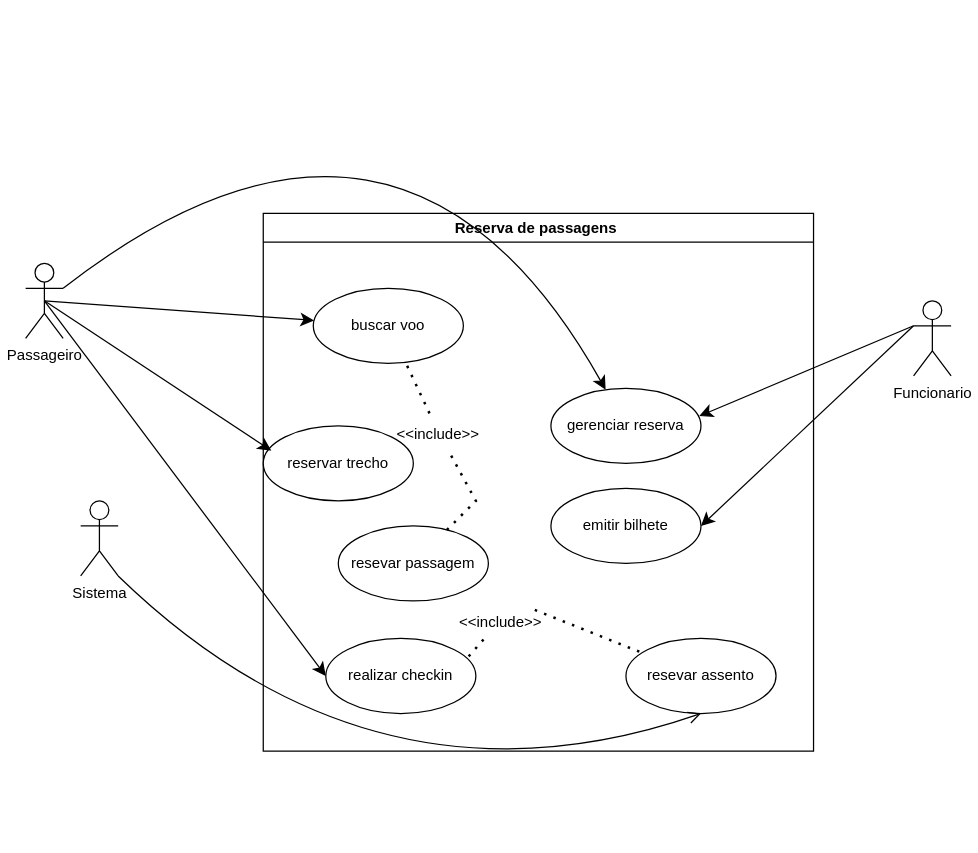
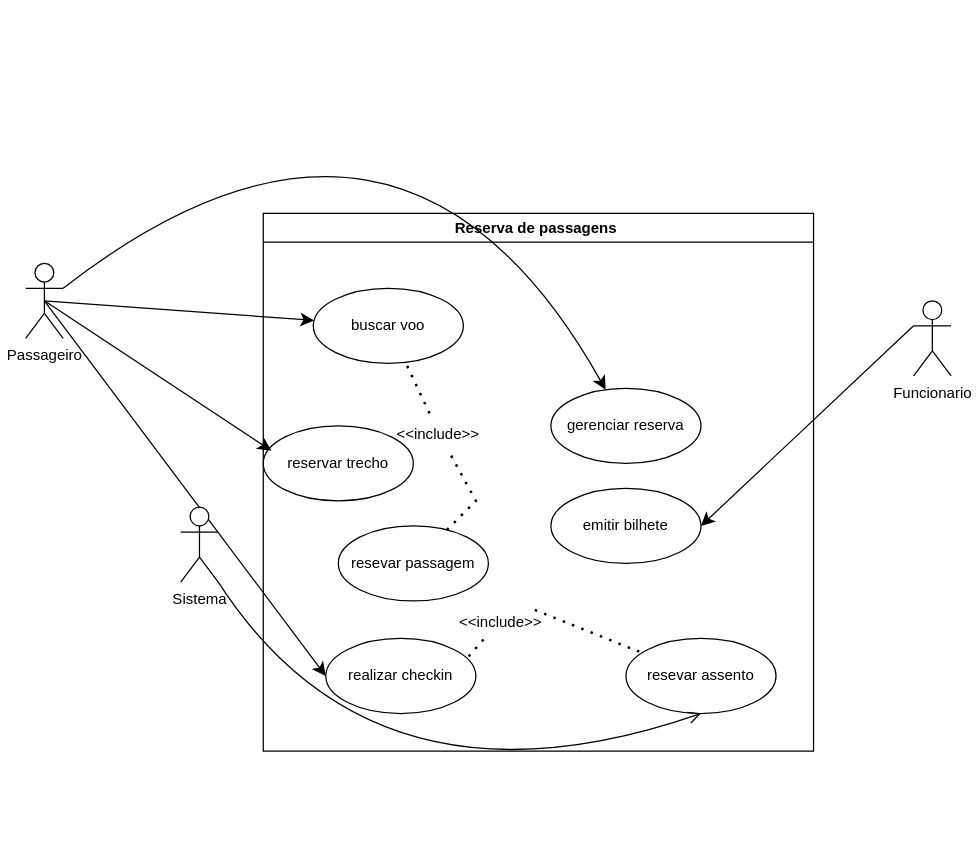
edge "Funcionario" -> "gerenciar reserva": removed
node "Sistema": moved (99, 538) -> (199, 544)
